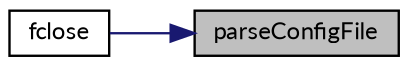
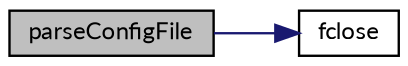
edge "fclose" -> "parseConfigFile": reversed
